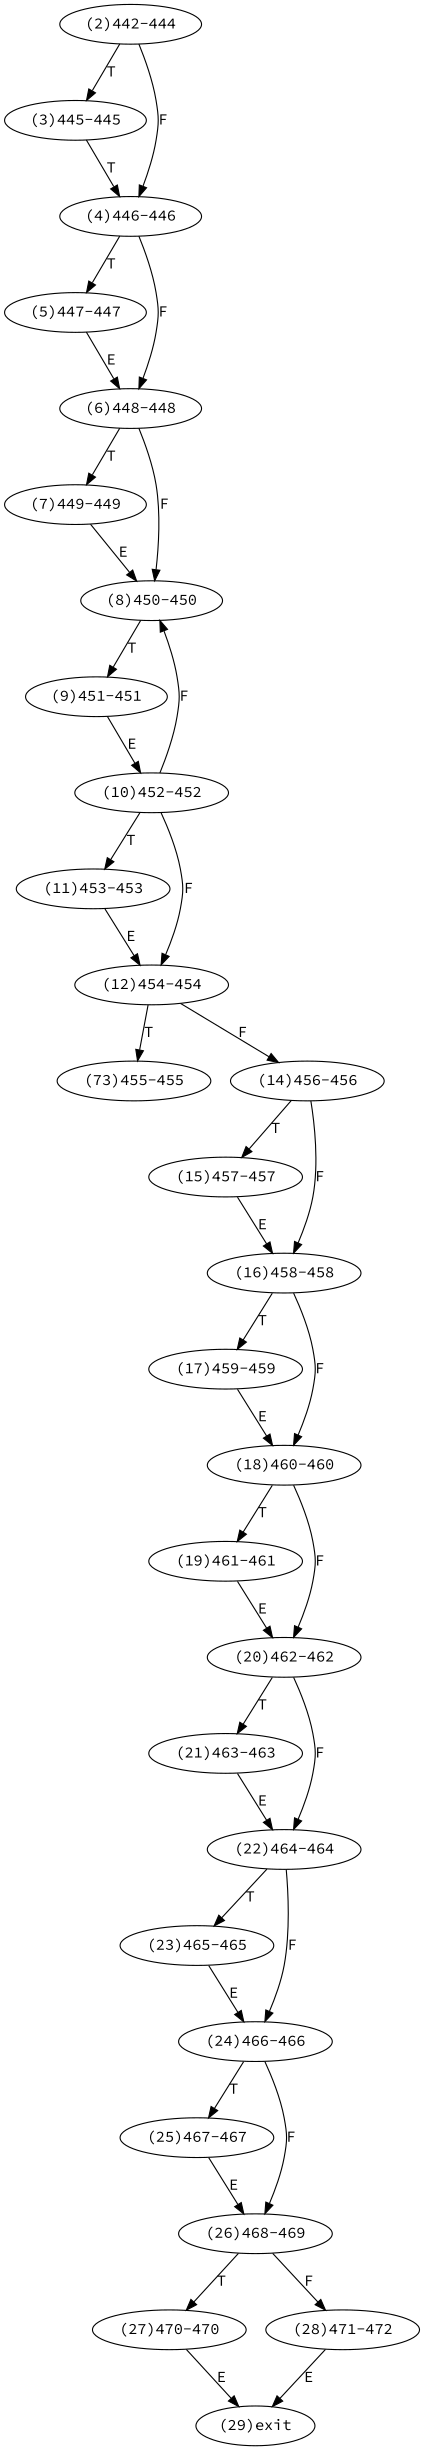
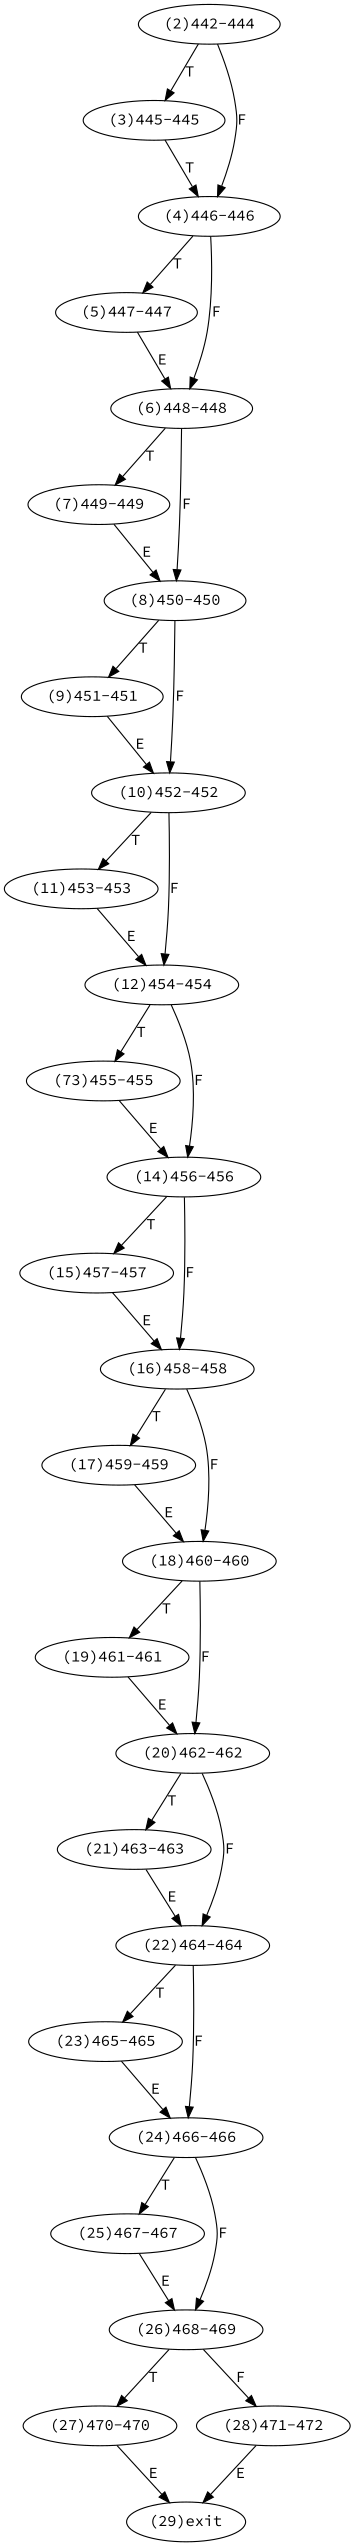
edge "(10)452-452" -> "(8)450-450": reversed
edge "(73)455-455" -> "(14)456-456": added, label "E"
